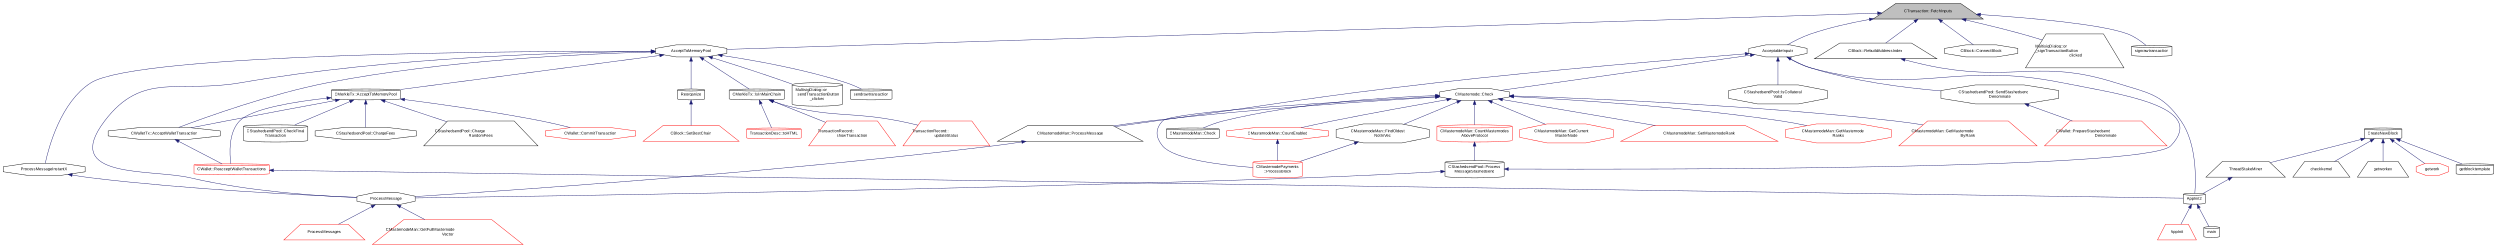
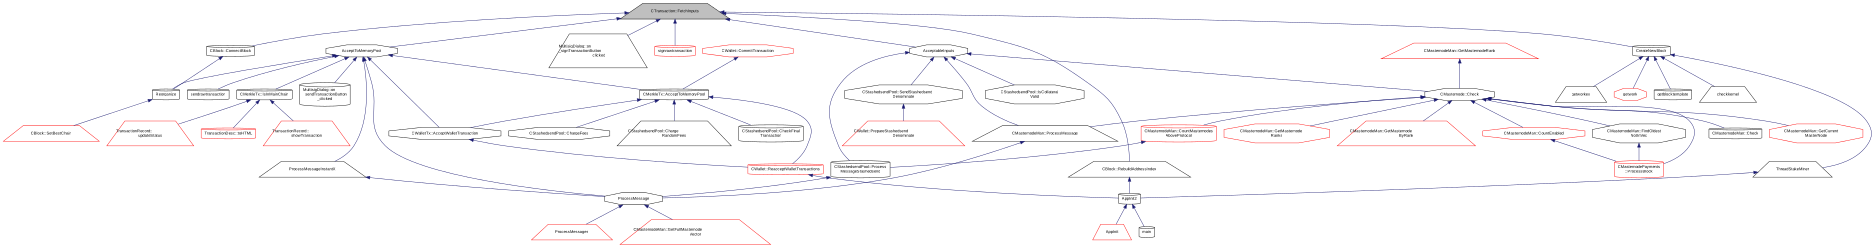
edge "CreateNewBlock" -> "CTransaction::FetchInputs": added
node "CBlock::ConnectBlock": shape octagon -> cylinder
node "signrawtransaction": color black -> red
edge "Reorganize" -> "CBlock::ConnectBlock": added
edge "CWallet::CommitTransaction" -> "CMerkleTx::AcceptToMemoryPool": reversed
edge "CMasternodeMan::GetMasternodeRank" -> "CMasternode::Check": reversed
edge "AcceptableInputs" -> "CStashedsendPool::Process MessageStashedsend": reversed
node "ProcessMessageInstantX": shape octagon -> trapezium
